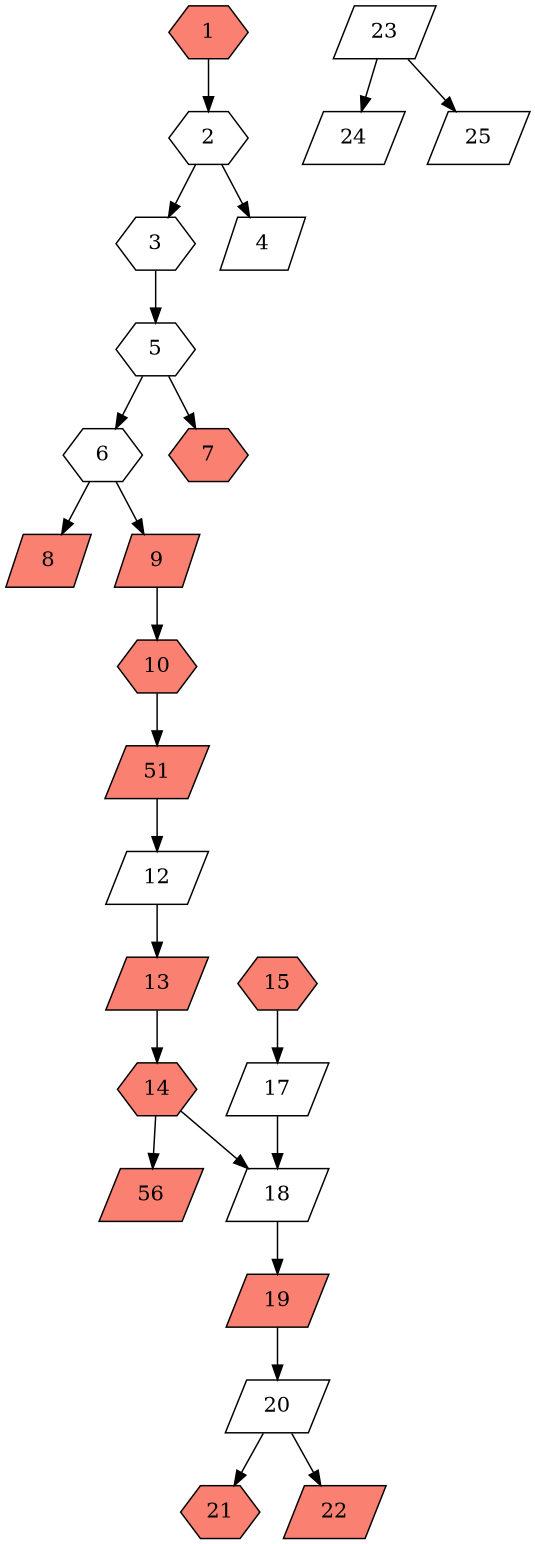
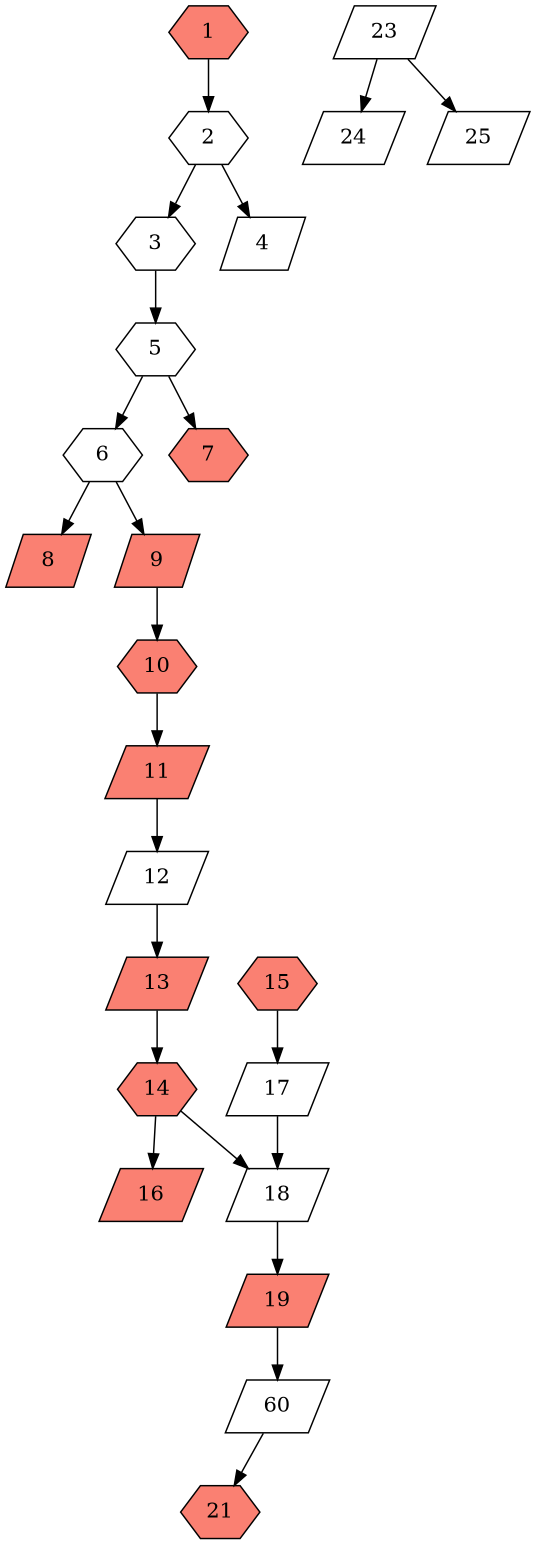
node "51": label "51" -> "11"
node "56": label "56" -> "16"
node "20": label "20" -> "60"
node "22": removed
